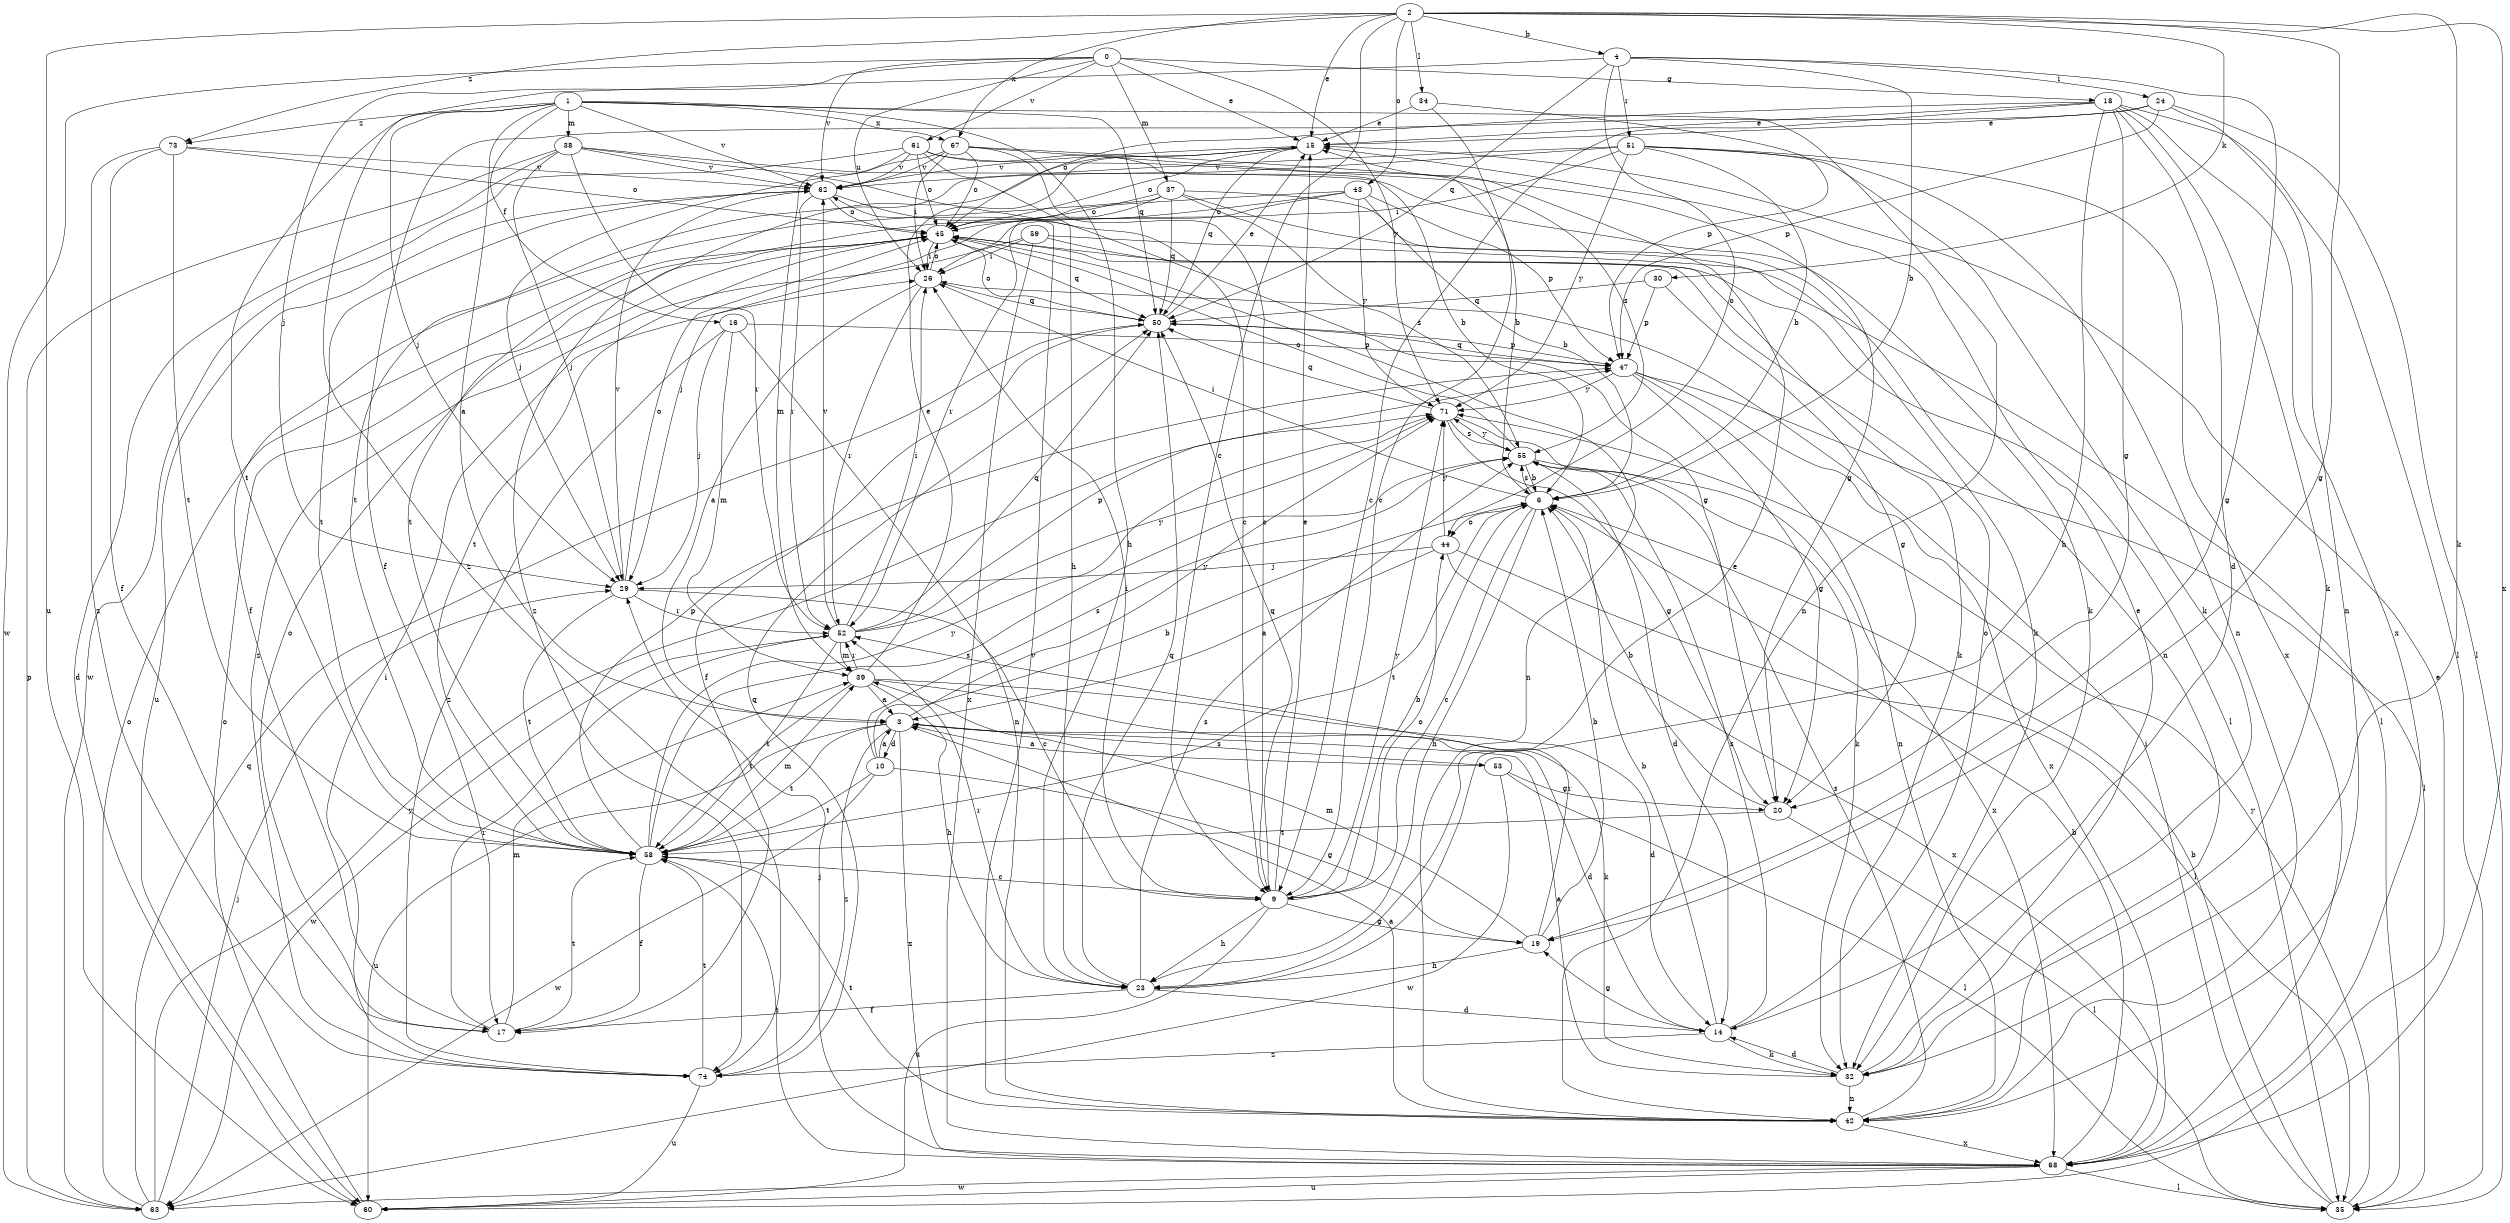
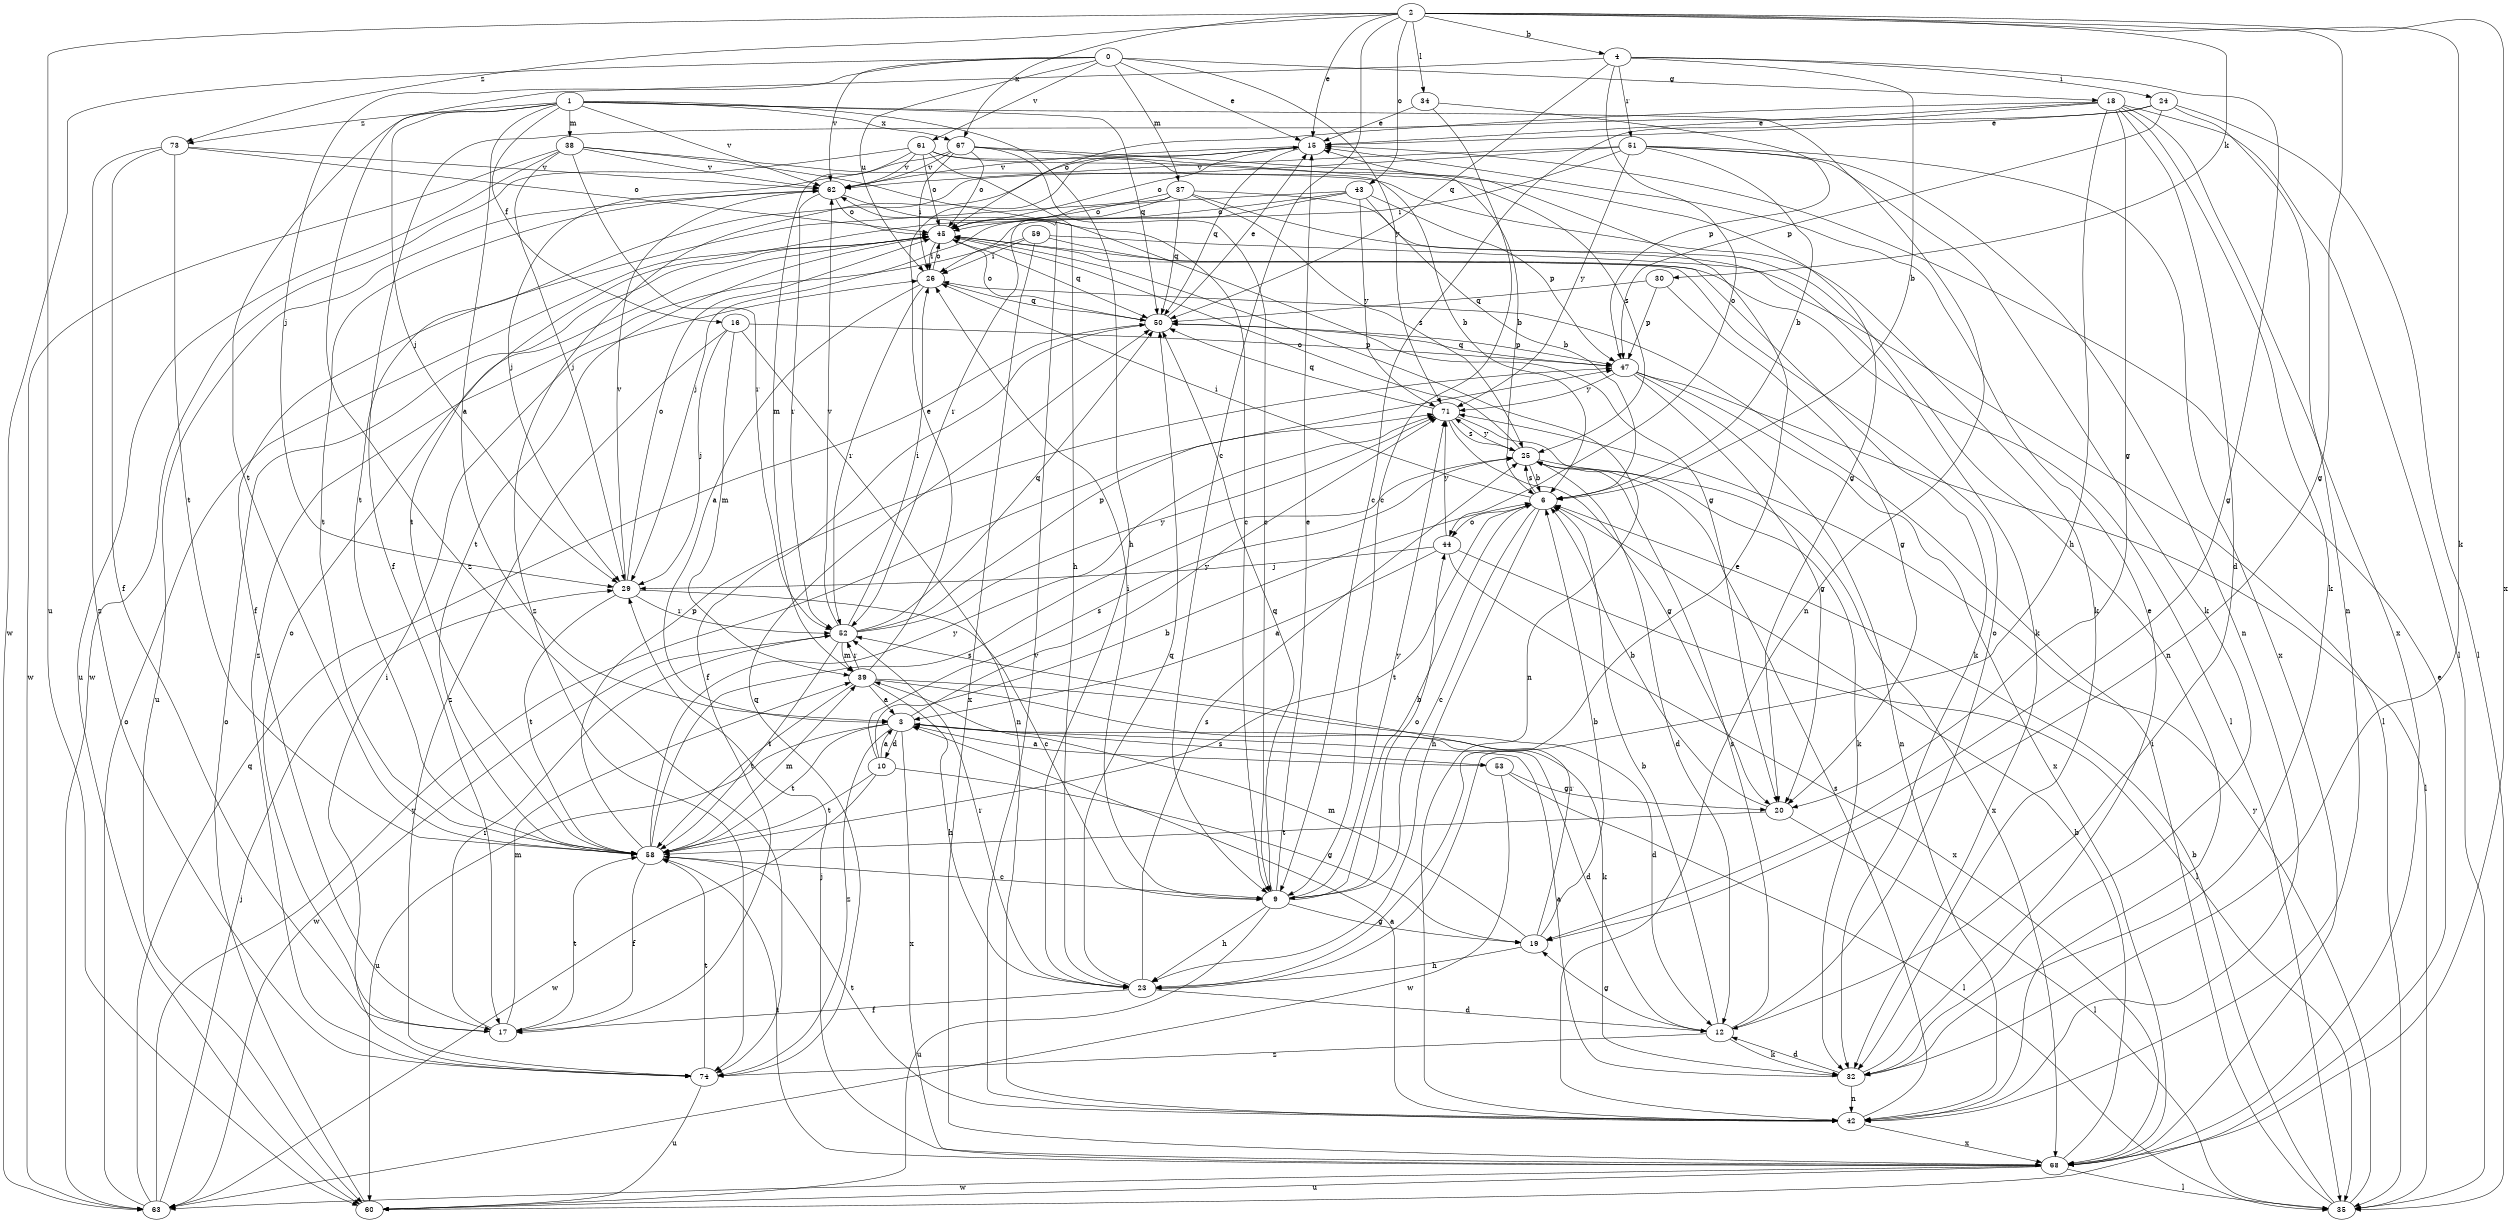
node "55": label "55" -> "25"
edge "38" -> "63": label "p" -> "w"
edge "38" -> "60": label "d" -> "u"
node "14": label "14" -> "12"
